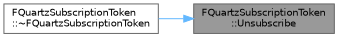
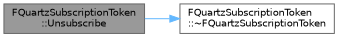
edge "FQuartzSubscriptionToken ::~FQuartzSubscriptionToken" -> "FQuartzSubscriptionToken ::Unsubscribe": reversed
